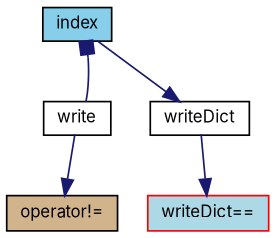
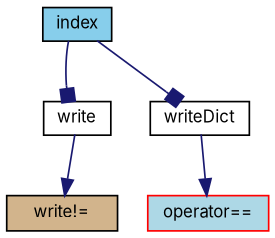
edge "index" -> "writeDict": arrowhead normal -> box
edge "write" -> "index": reversed
node "operator!=": label "operator!=" -> "write!="
node "writeDict==": label "writeDict==" -> "operator=="
